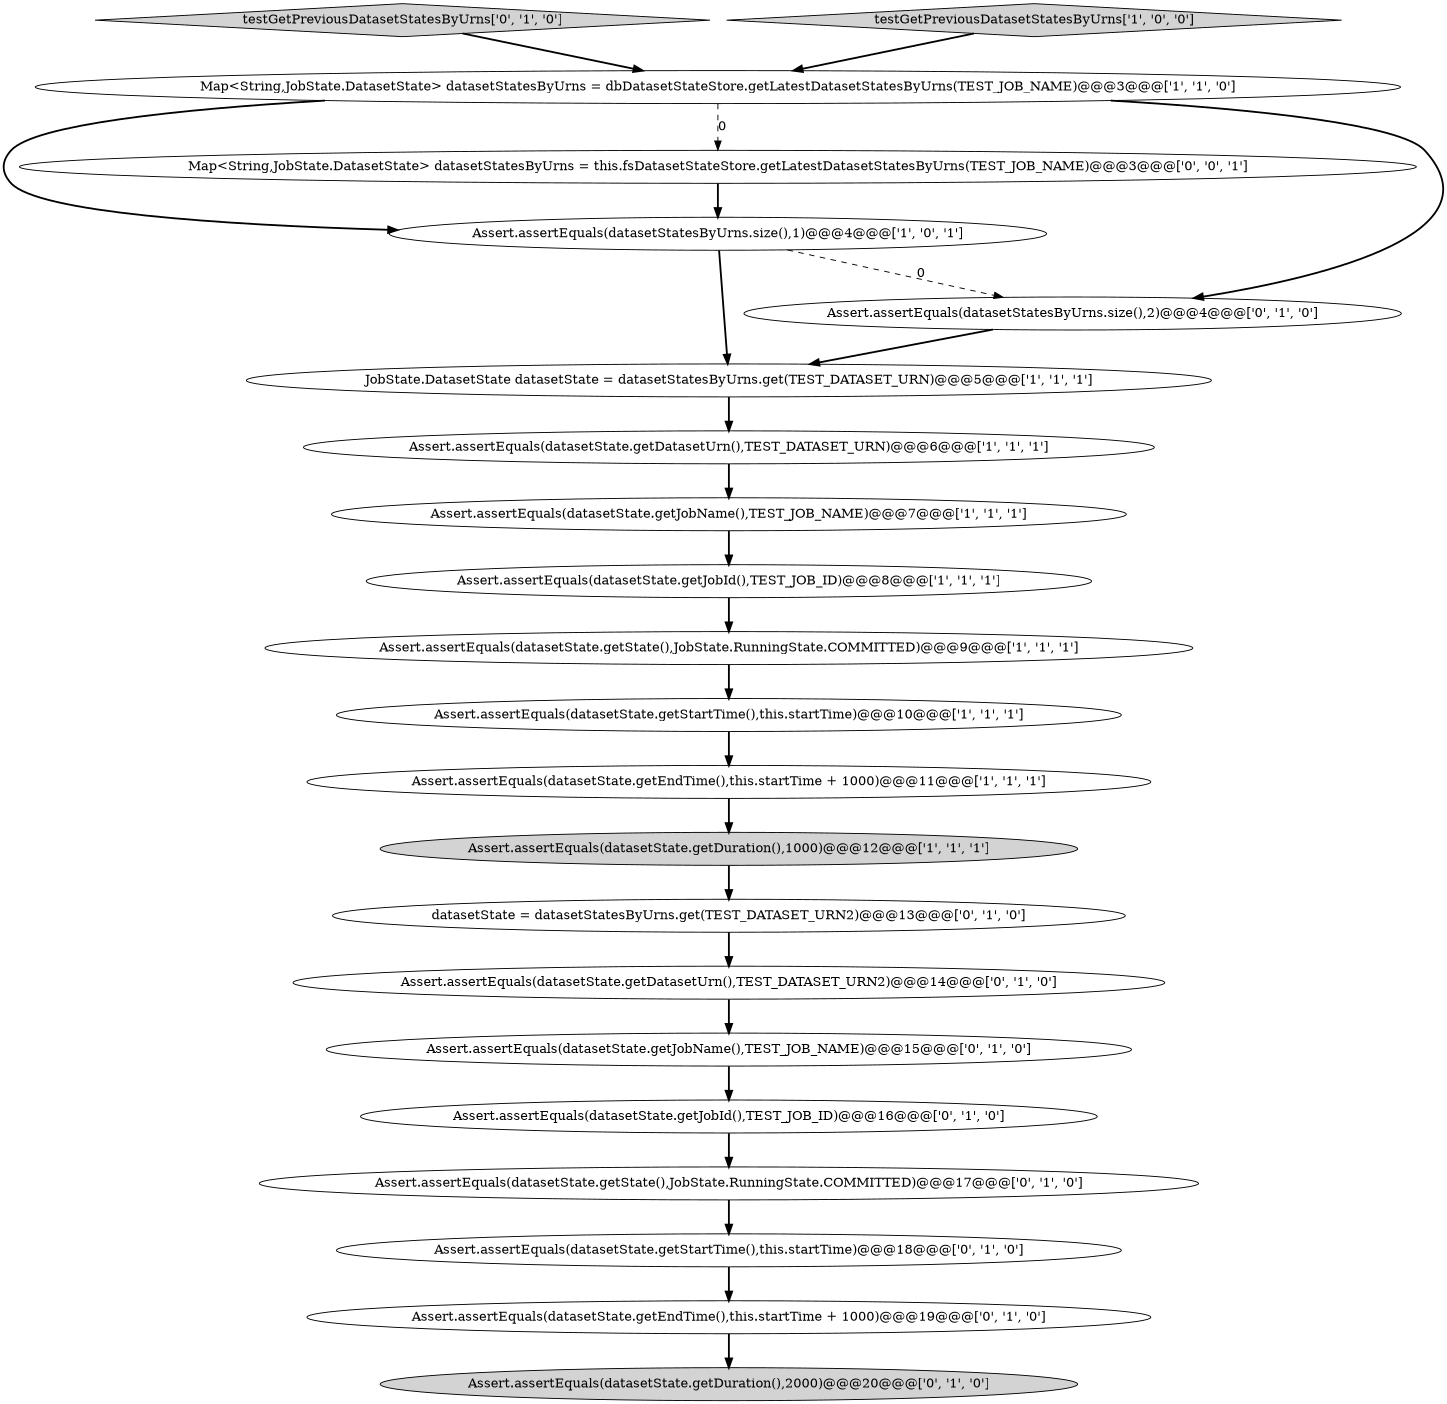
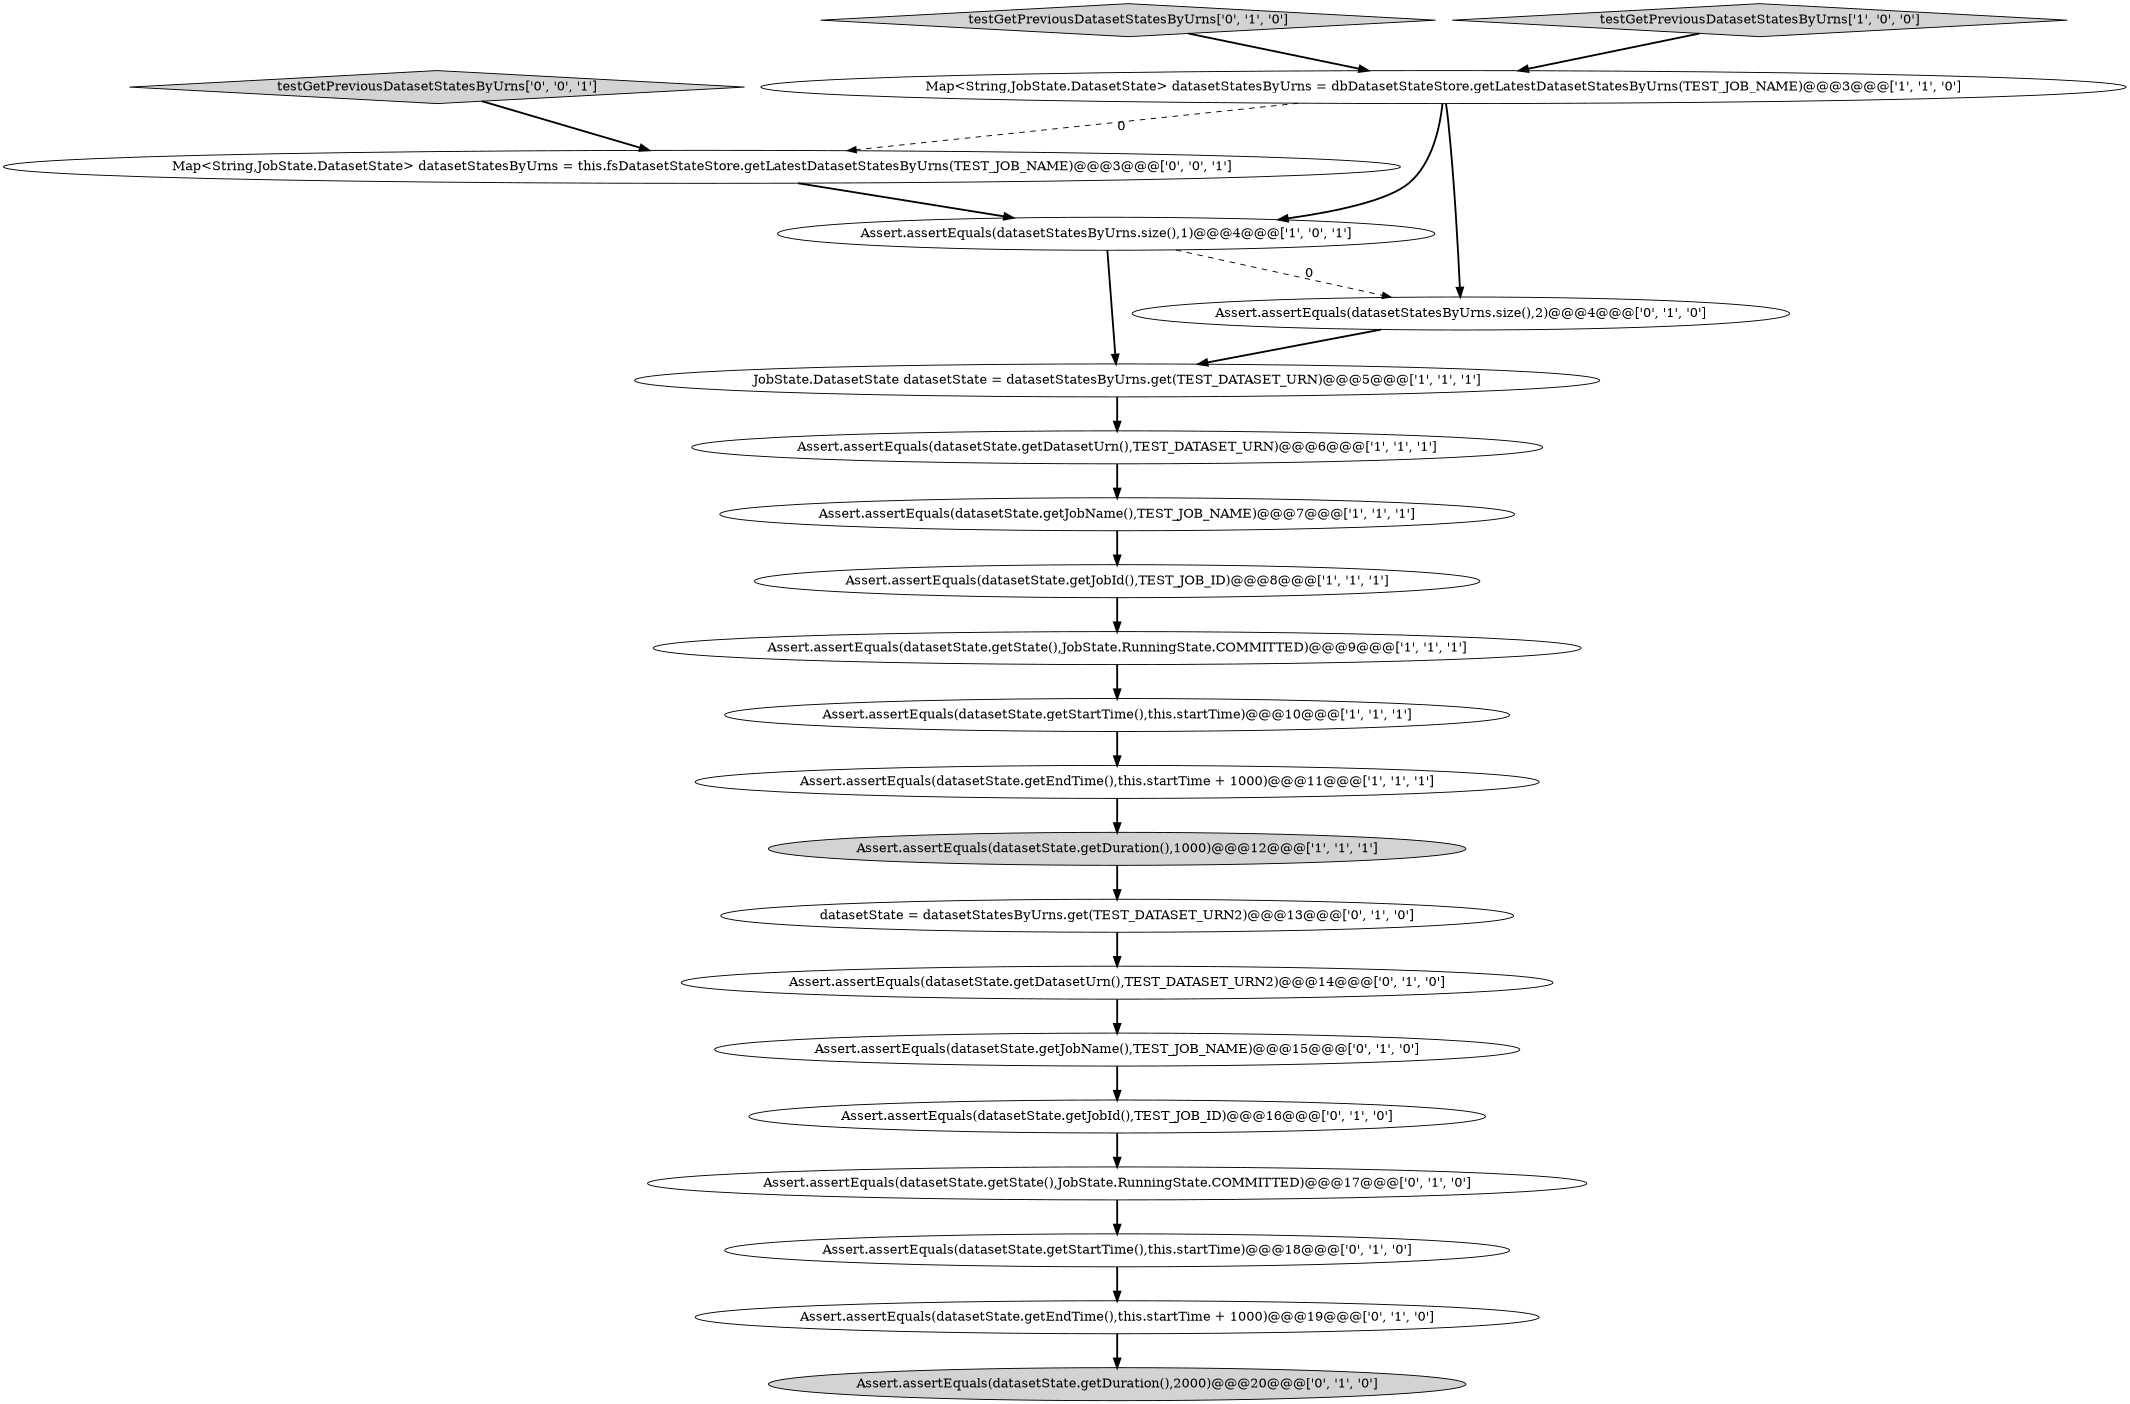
node "testGetPreviousDatasetStatesByUrns['0', '0', '1']": added
